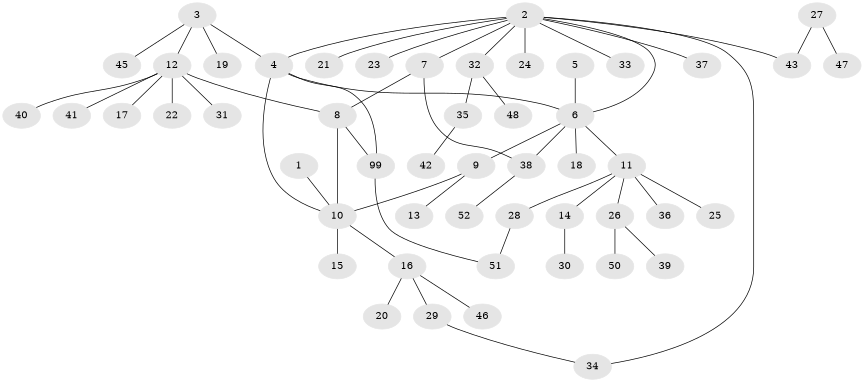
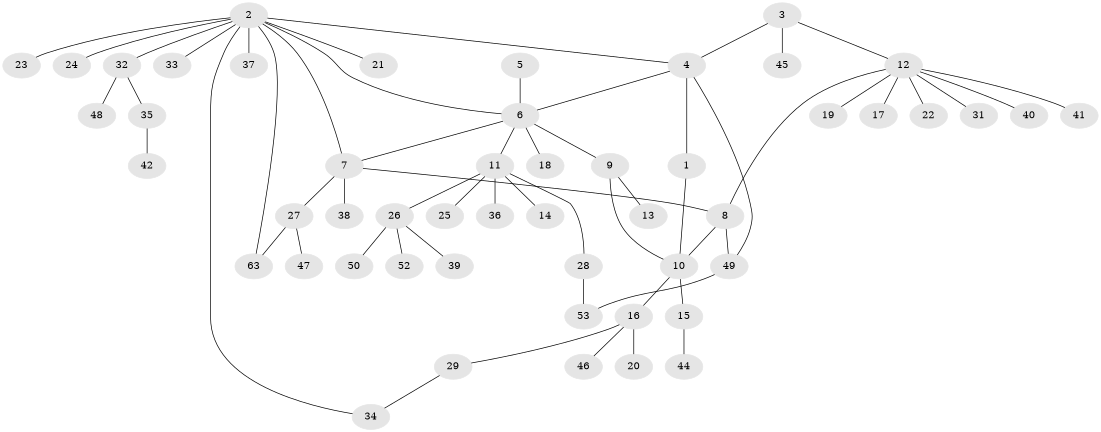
edge "3" -- "19": now "12" -- "19"
node "43": label "43" -> "63"
edge "6" -- "38": now "6" -- "7"
edge "4" -- "10": now "4" -- "1"
node "99": label "99" -> "49"
edge "7" -- "27": added
edge "38" -- "52": now "26" -- "52"
node "51": label "51" -> "53"
node "30": removed
node "44": added
